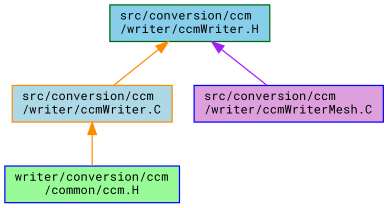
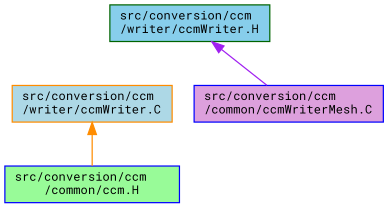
edge "src/conversion/ccm /writer/ccmWriter.C" -> "src/conversion/ccm /writer/ccmWriter.H": removed
node "src/conversion/ccm /writer/ccmWriterMesh.C": label "src/conversion/ccm /writer/ccmWriterMesh.C" -> "src/conversion/ccm /common/ccmWriterMesh.C"
node "writer/conversion/ccm /common/ccm.H": label "writer/conversion/ccm /common/ccm.H" -> "src/conversion/ccm /common/ccm.H"
